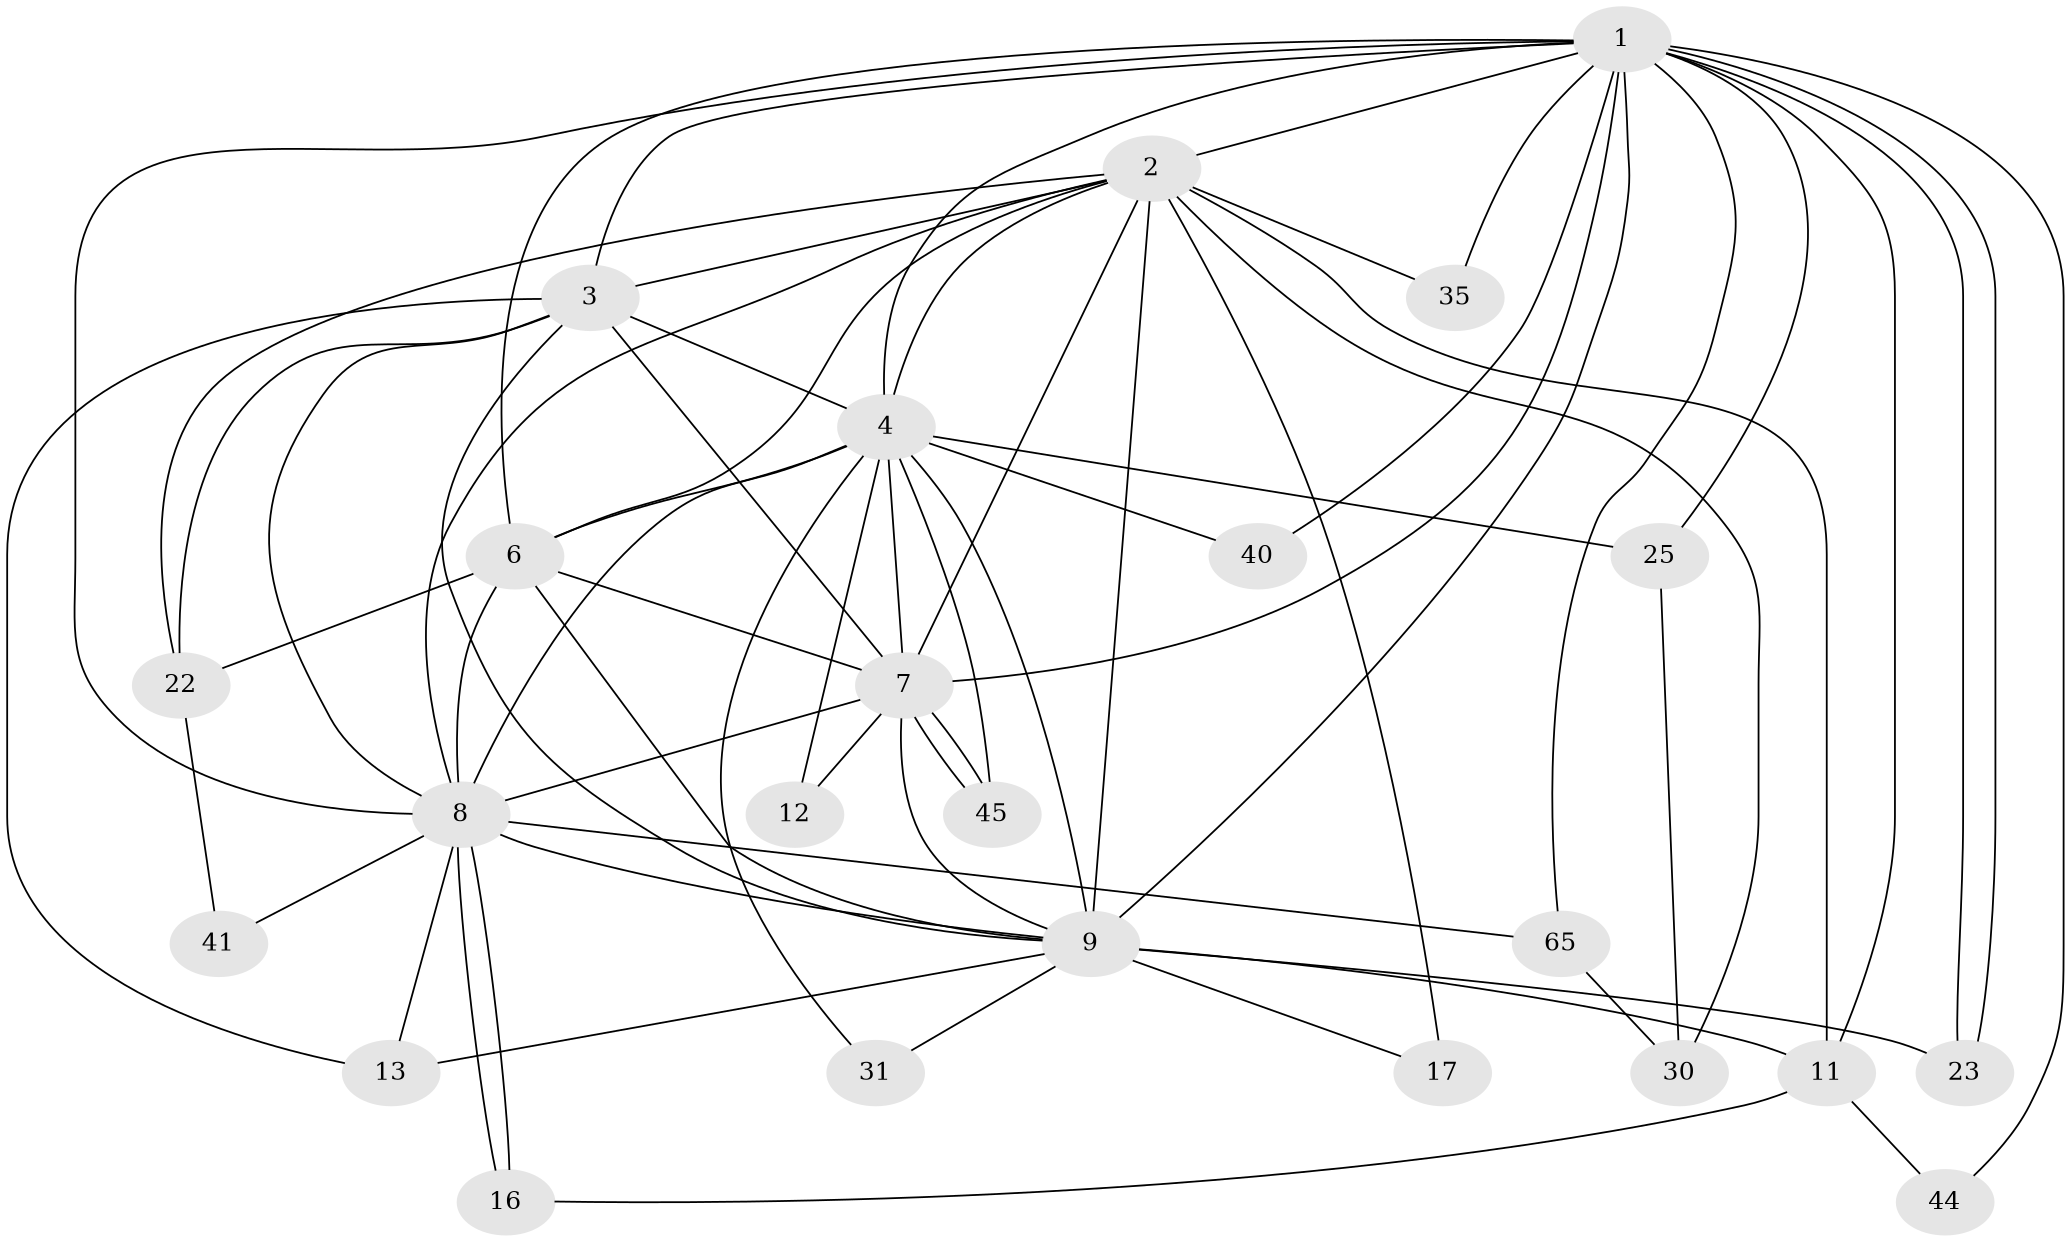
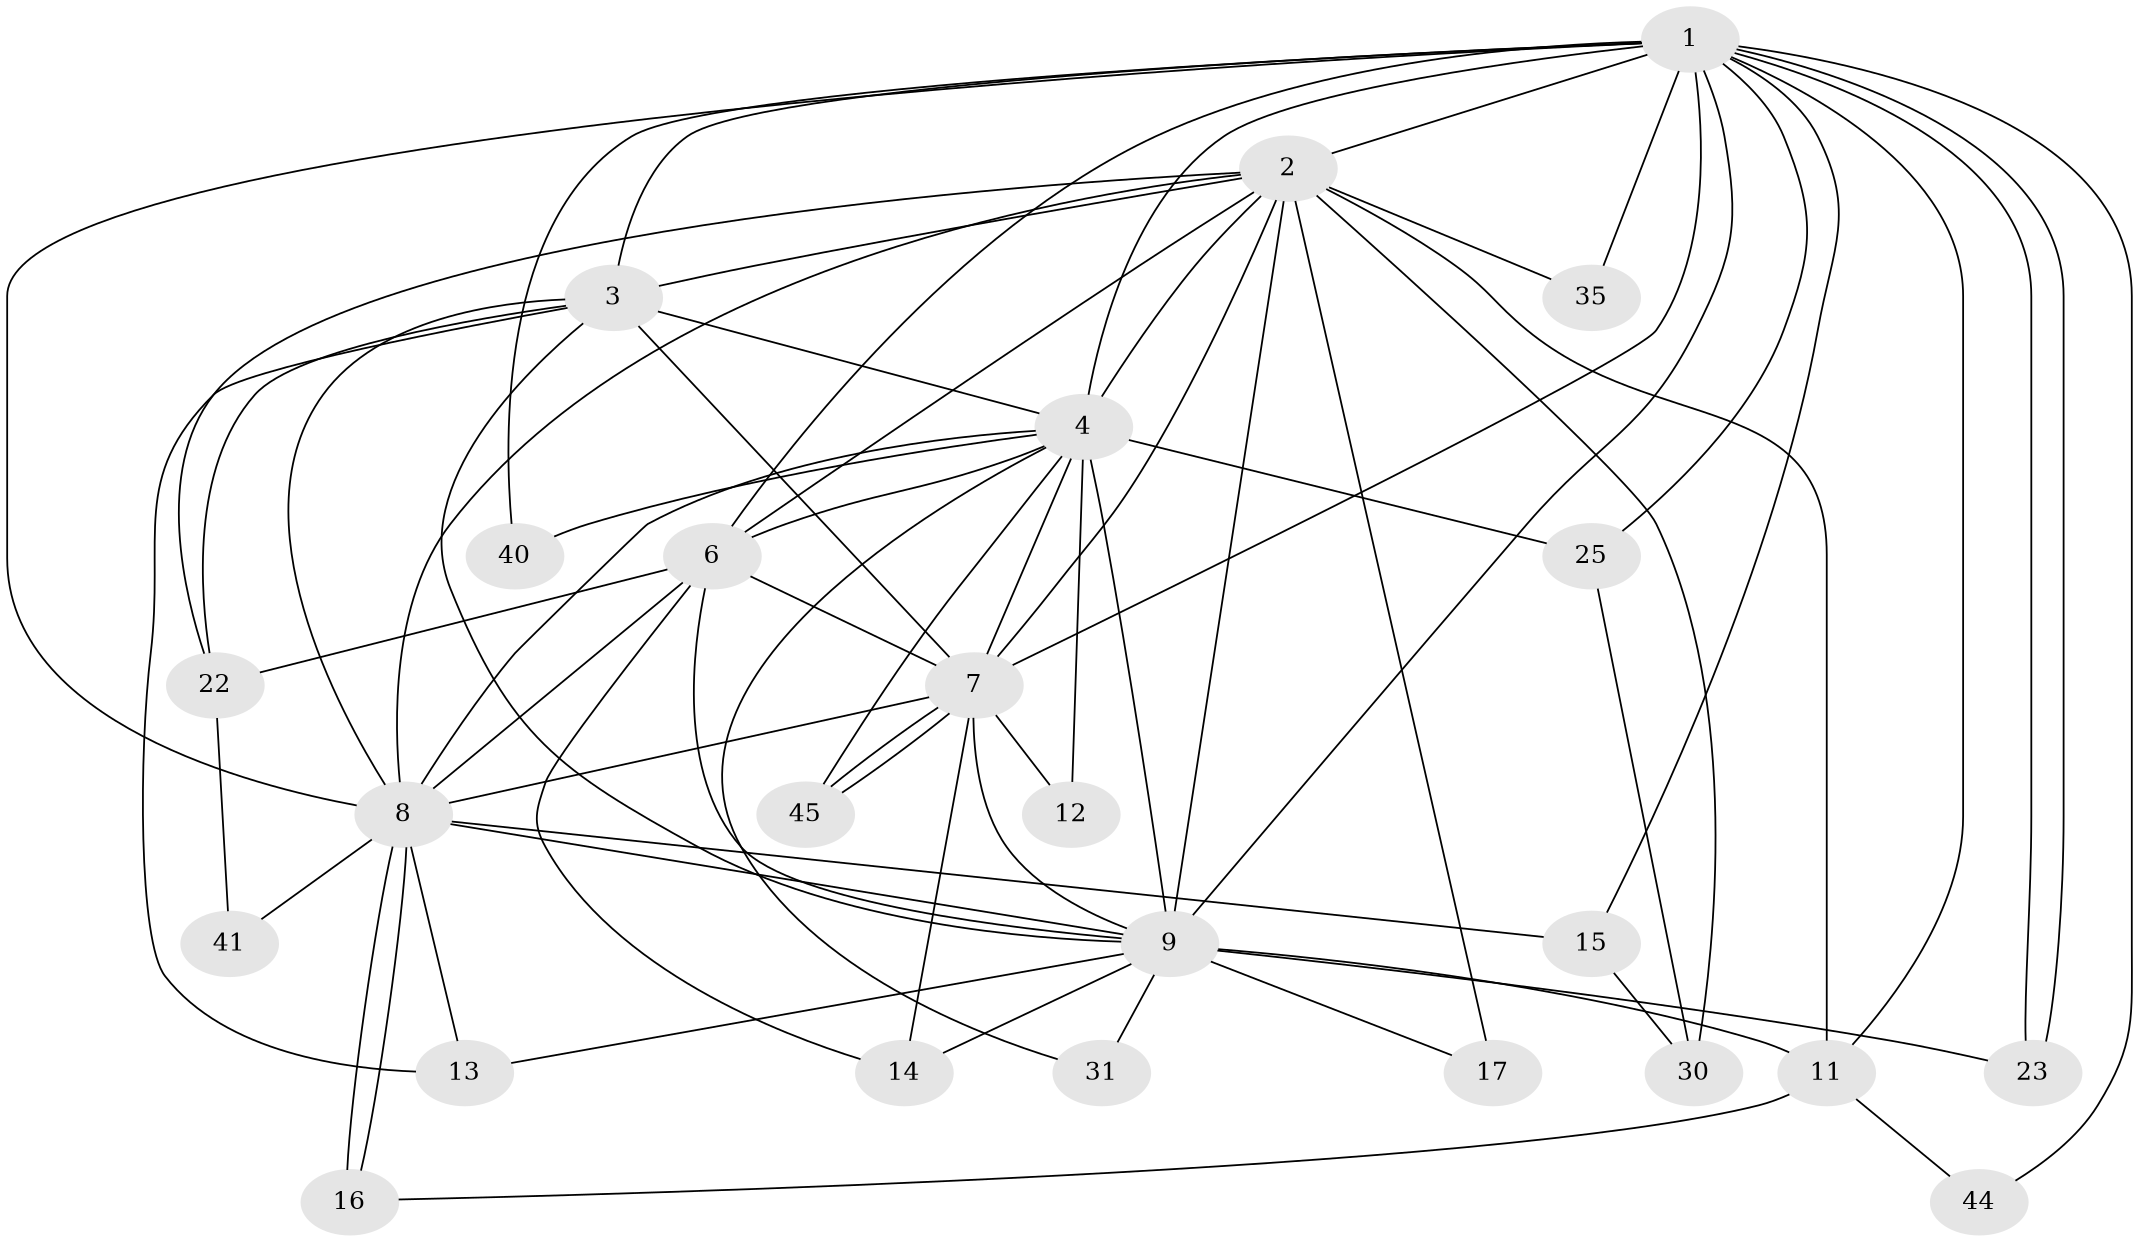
node "65": label "65" -> "15"
node "14": added
